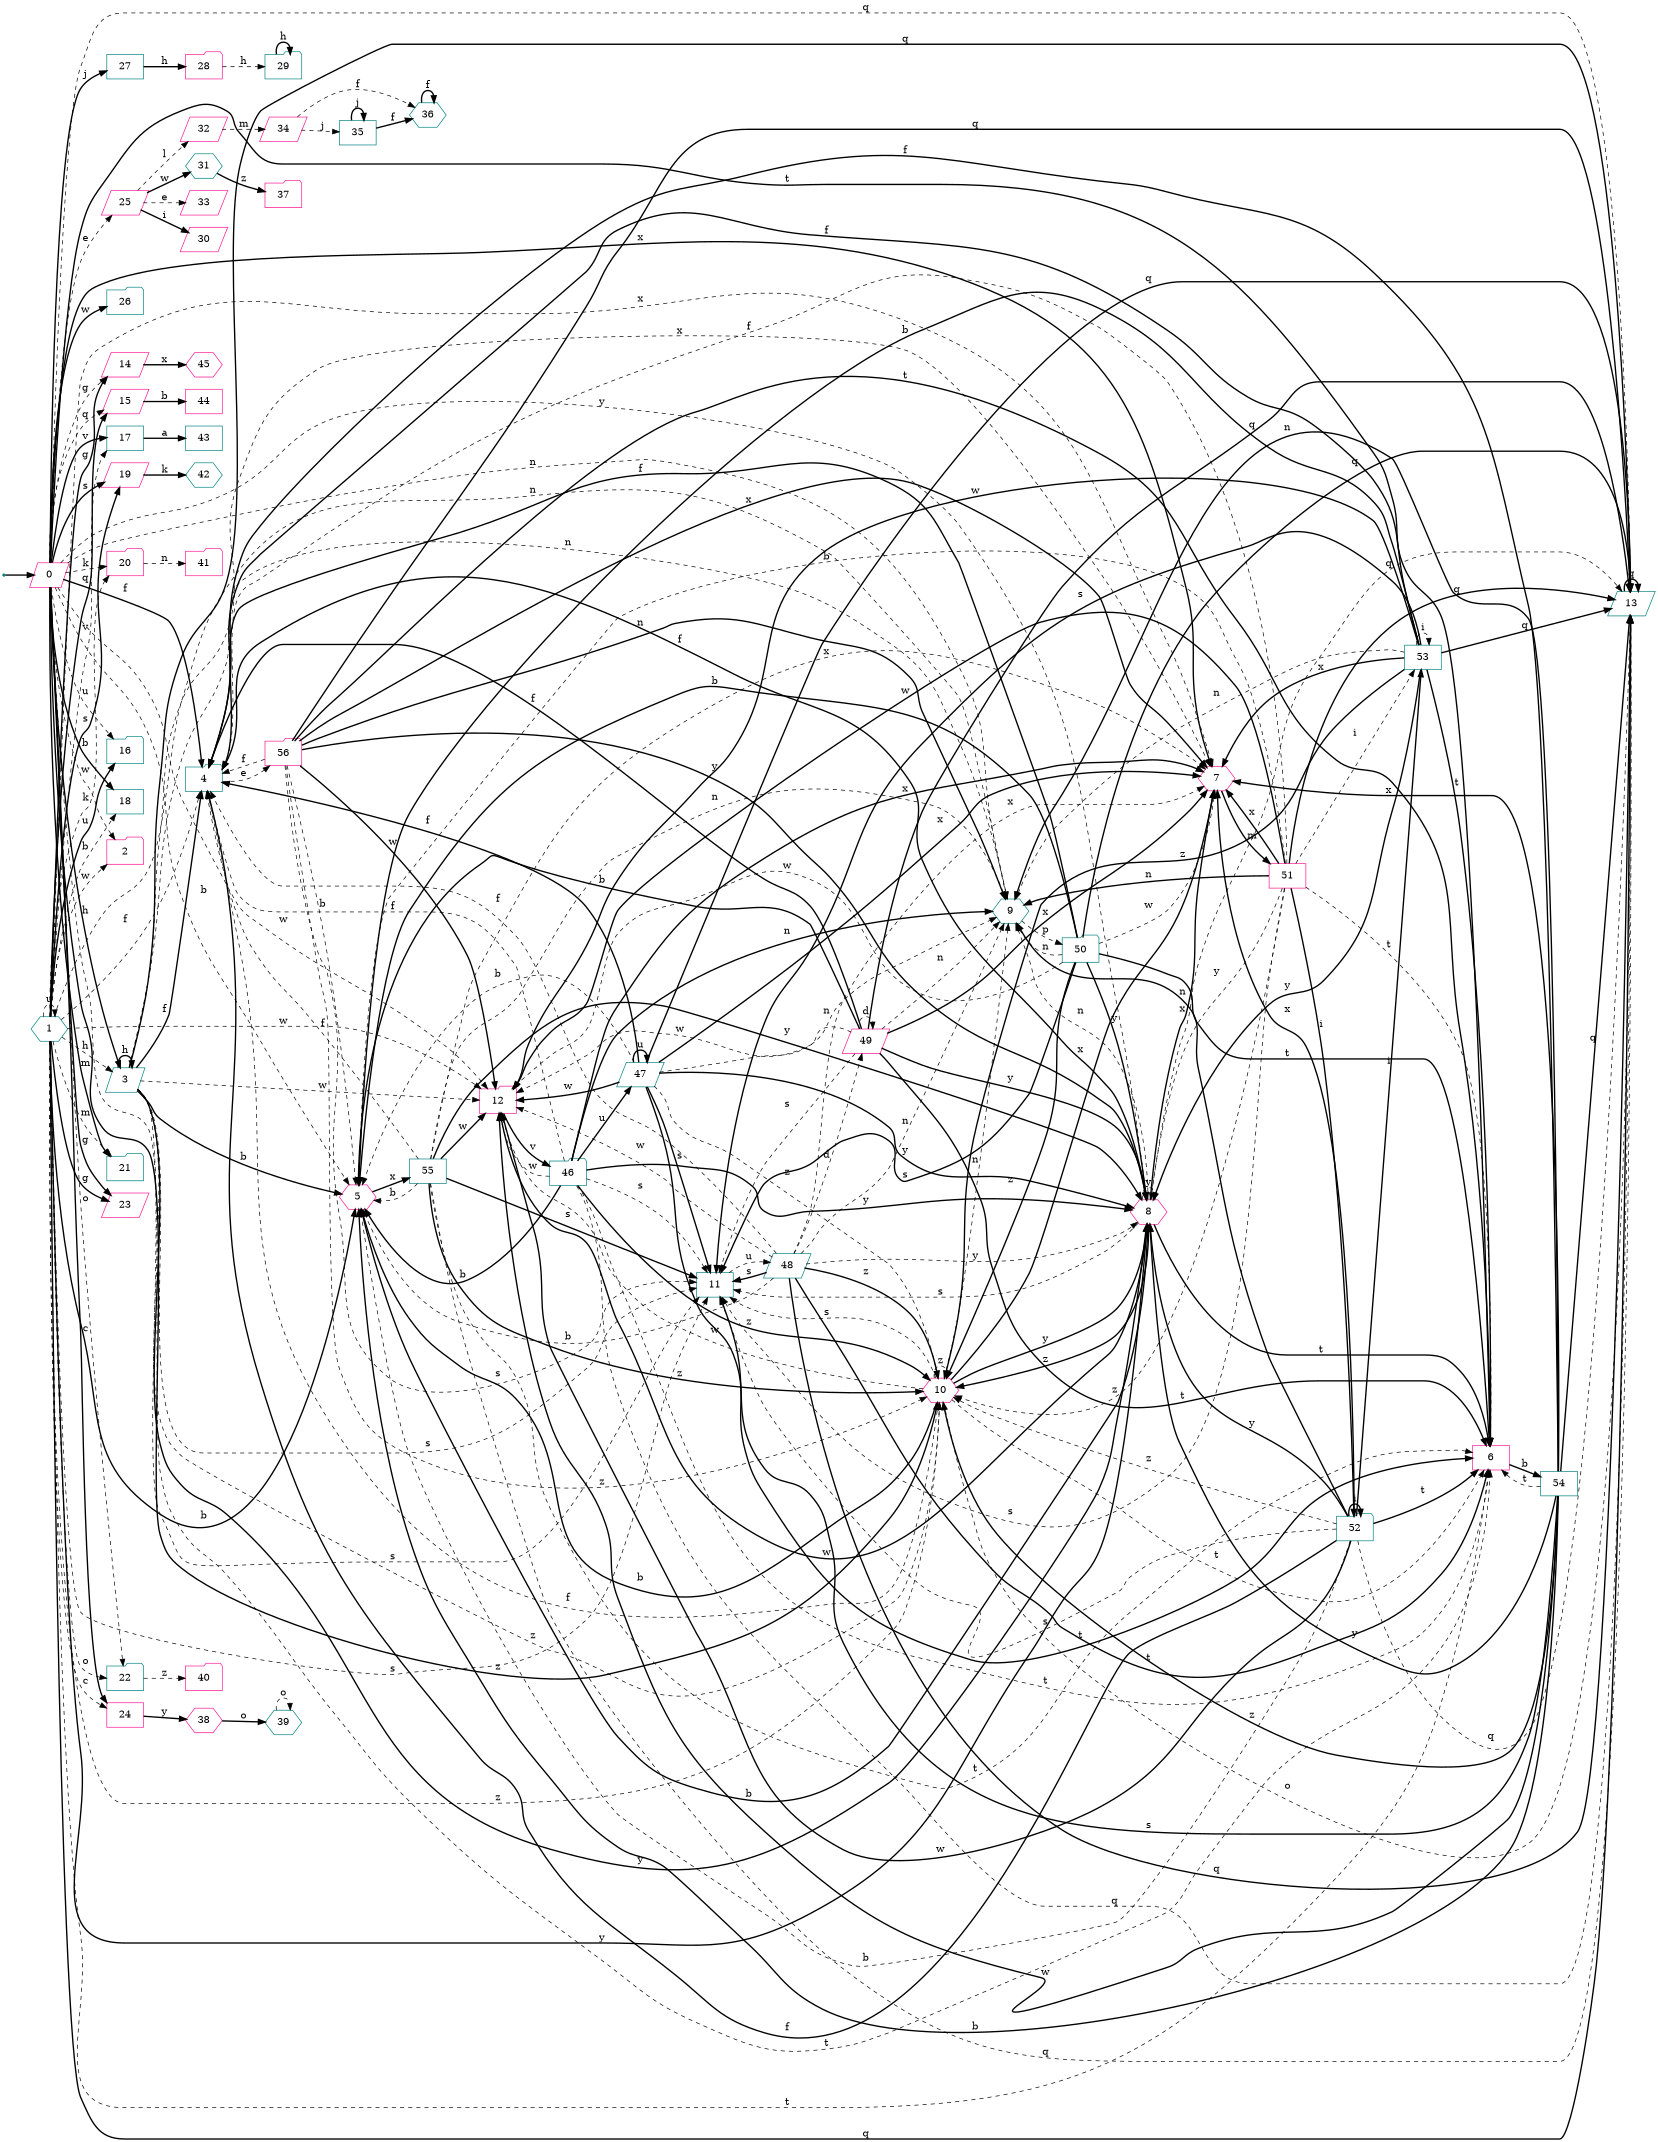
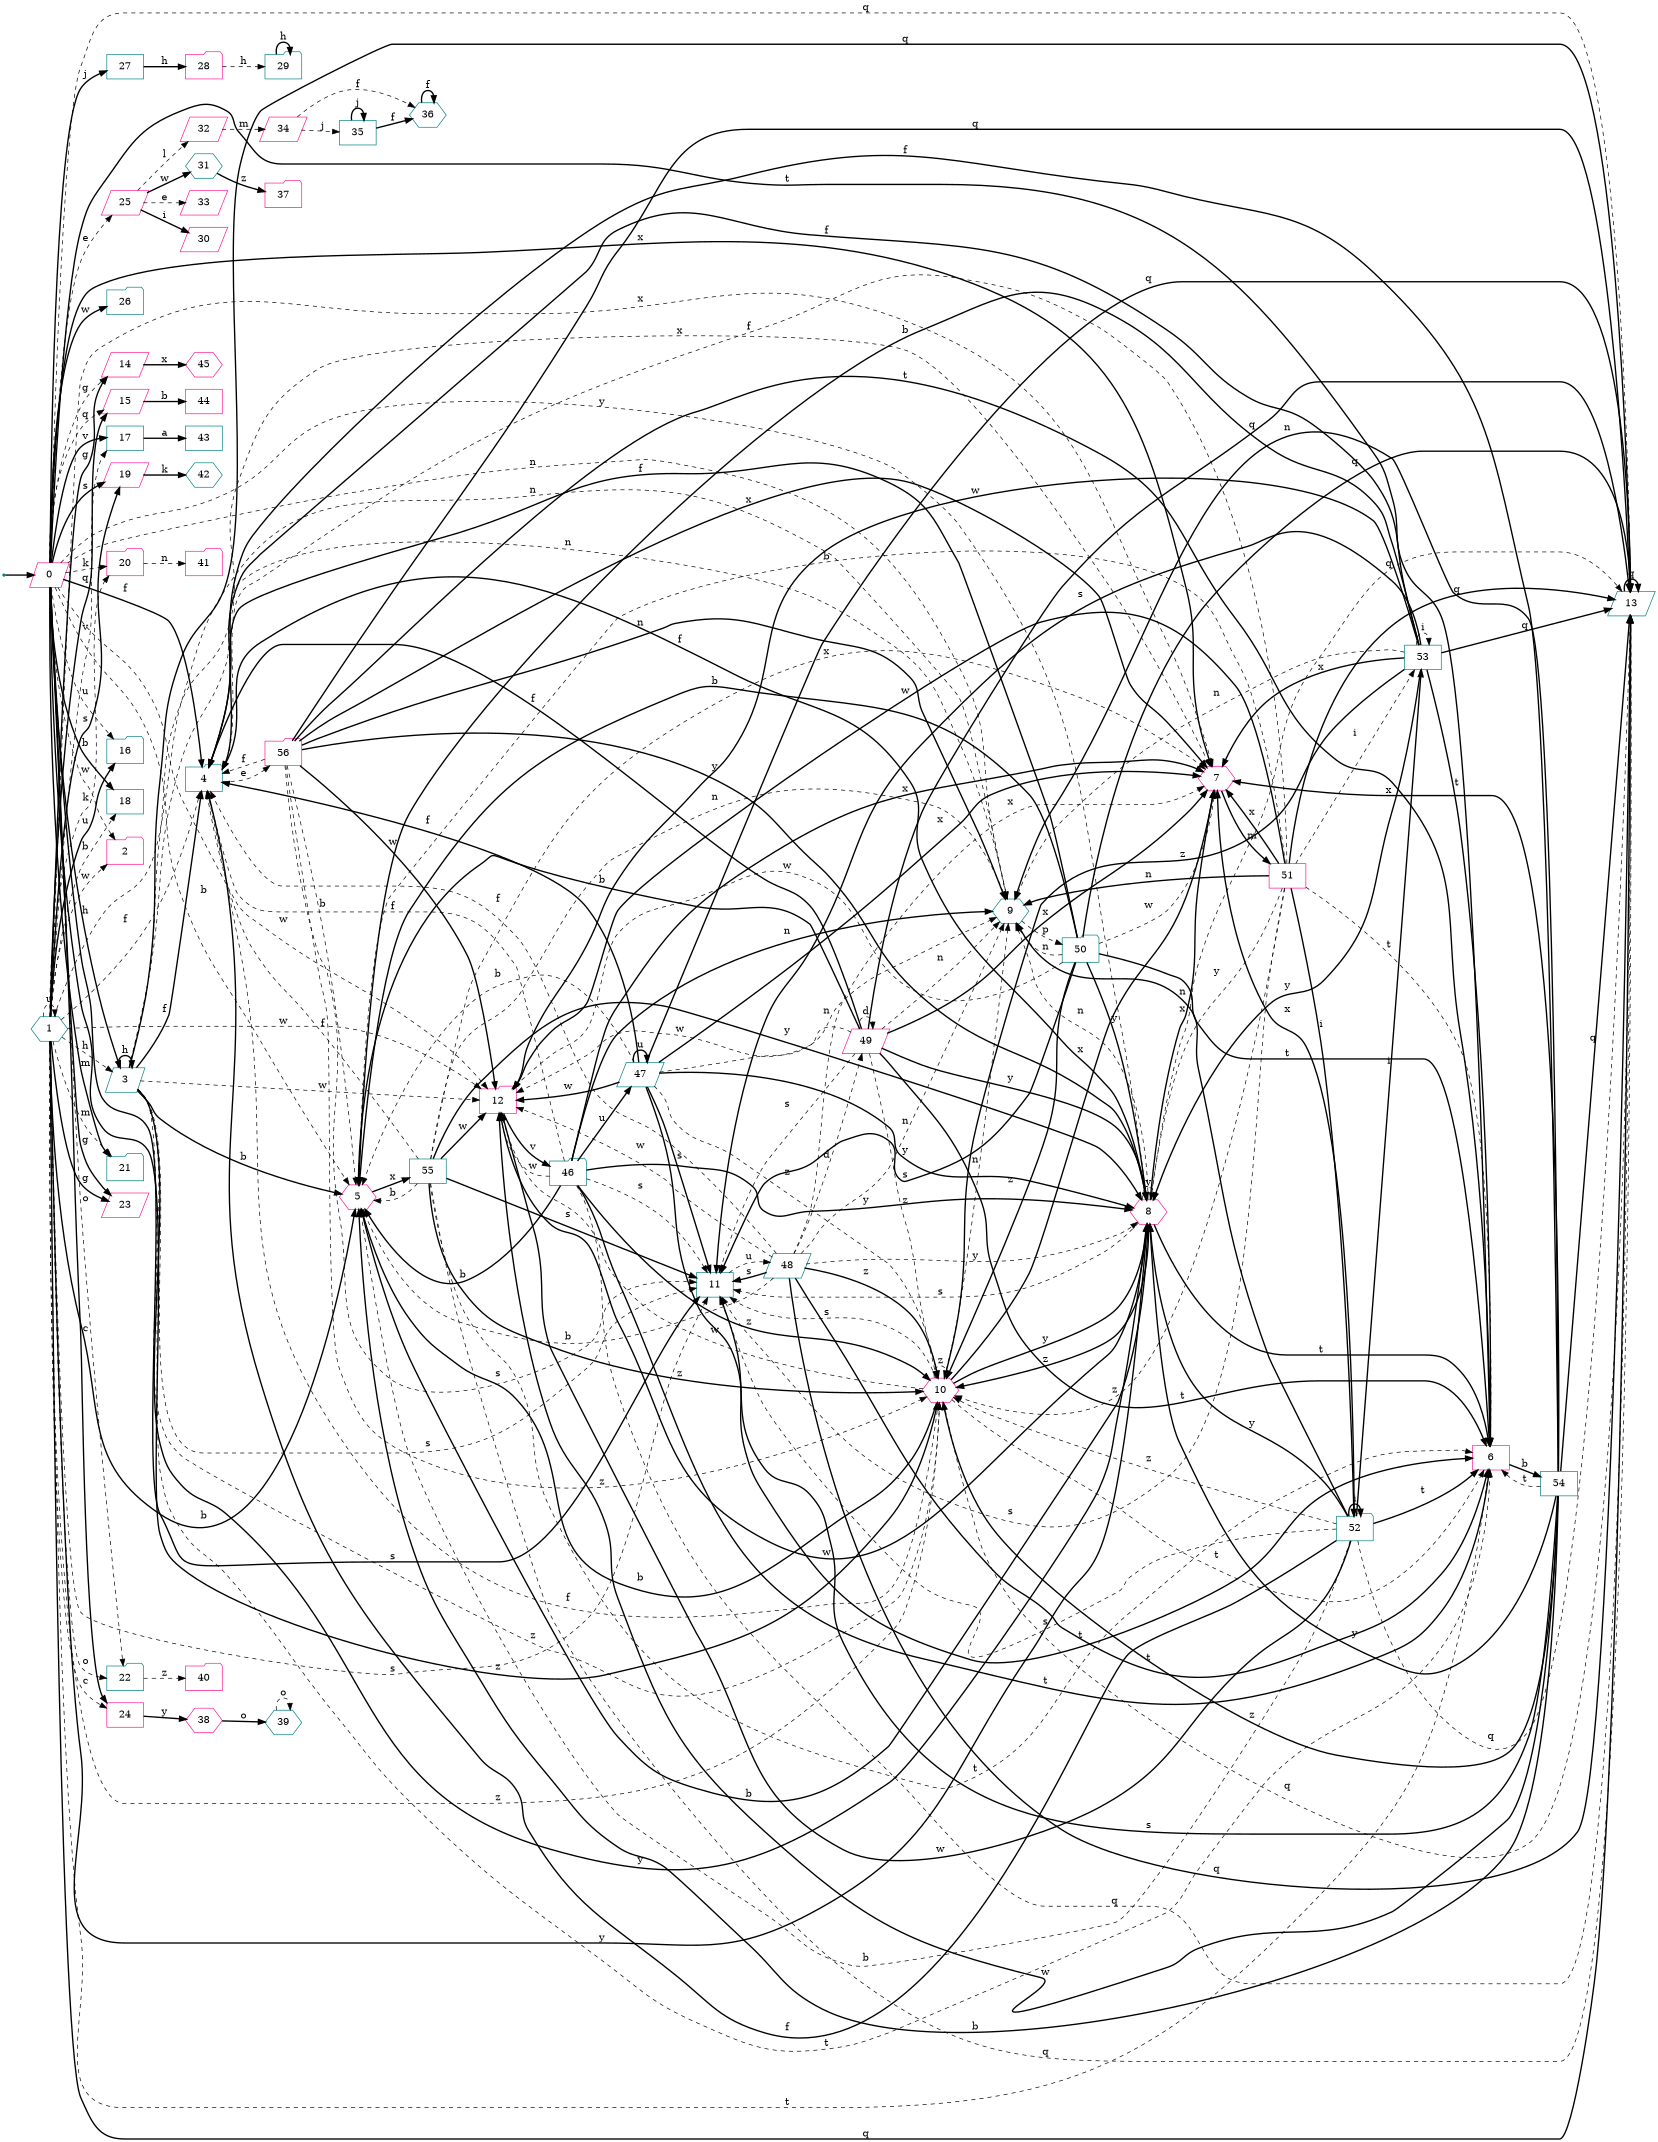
edge "49" -> "10": added, label "z"
edge "0" -> "11": style dashed -> bold
edge "46" -> "6": style dashed -> bold
edge "10" -> "13": label "o" -> "q"
